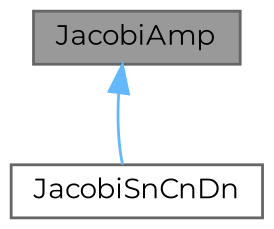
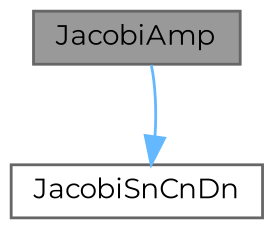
edge "JacobiSnCnDn" -> "JacobiAmp": reversed
